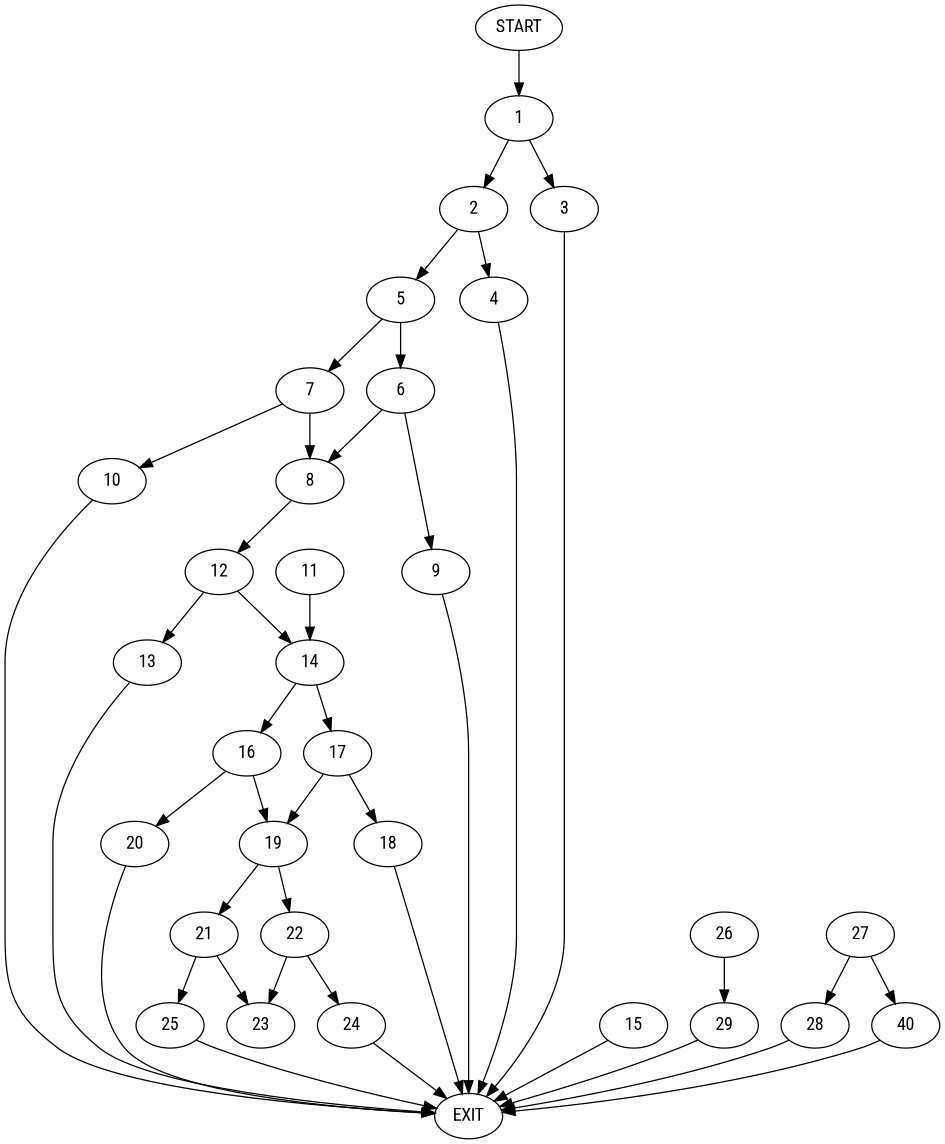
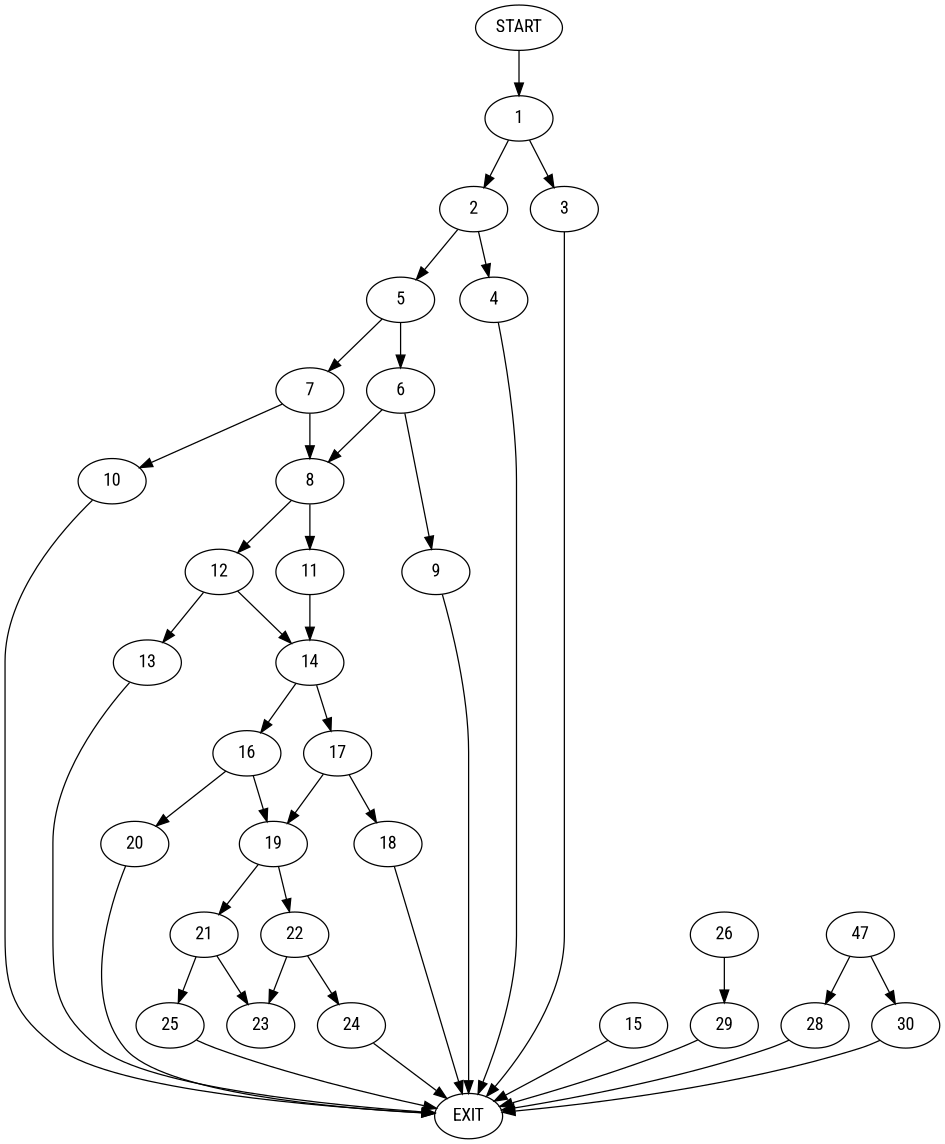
edge "8" -> "11": added
node "27": label "27" -> "47"
node "40": label "40" -> "30"
